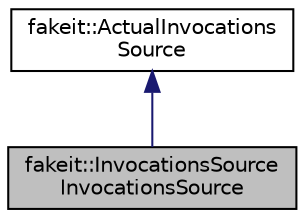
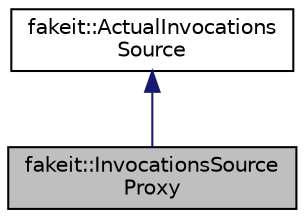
node "fakeit::InvocationsSource InvocationsSource": label "fakeit::InvocationsSource InvocationsSource" -> "fakeit::InvocationsSource Proxy"
